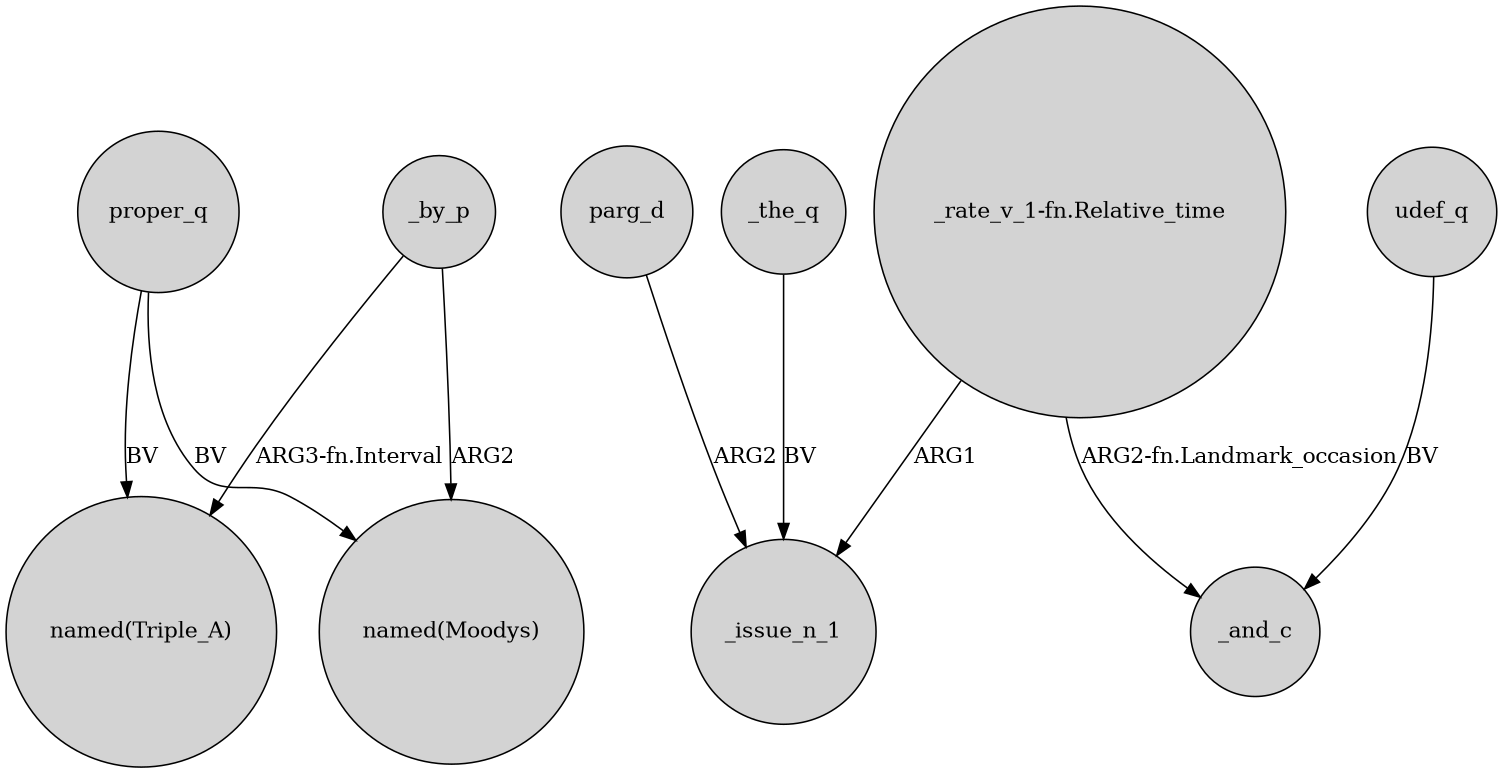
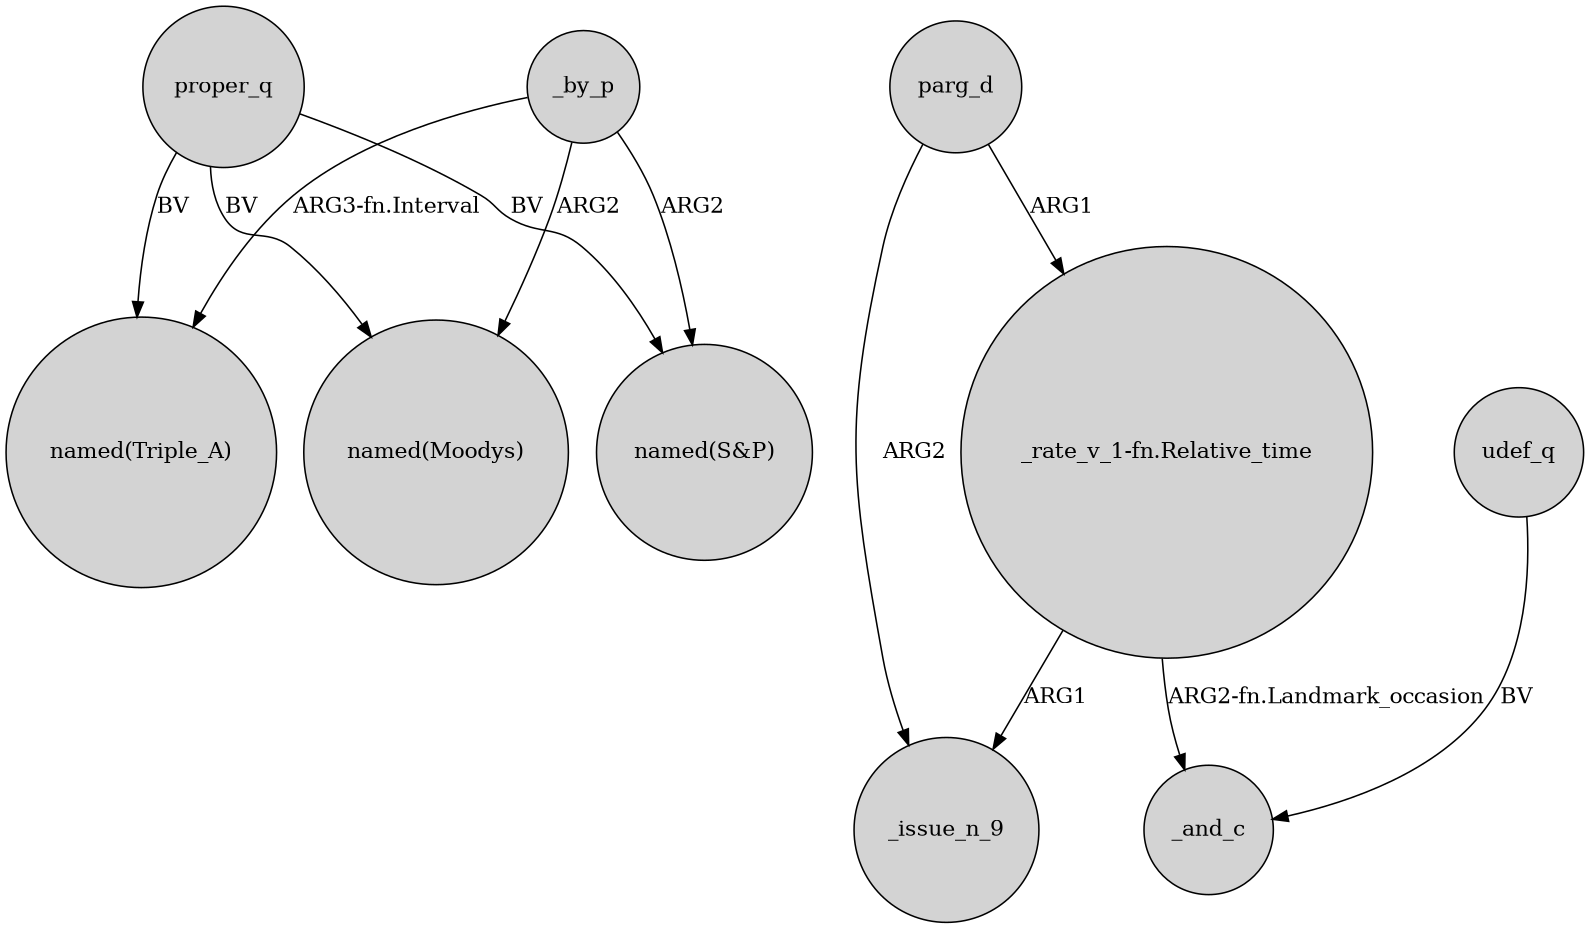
edge "parg_d" -> "_rate_v_1-fn.Relative_time": added, label "ARG1"
node "_the_q": removed
node "named(S&P)": added
node "_issue_n_1": label "_issue_n_1" -> "_issue_n_9"
